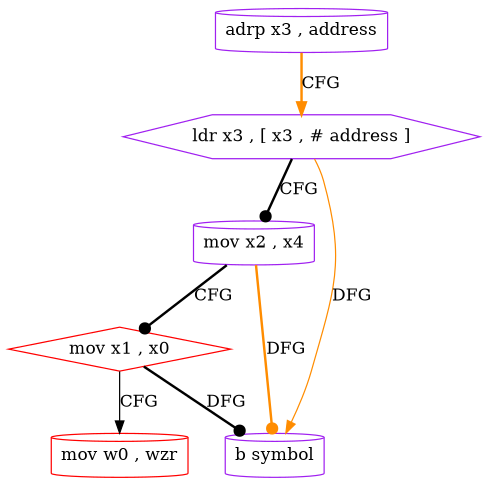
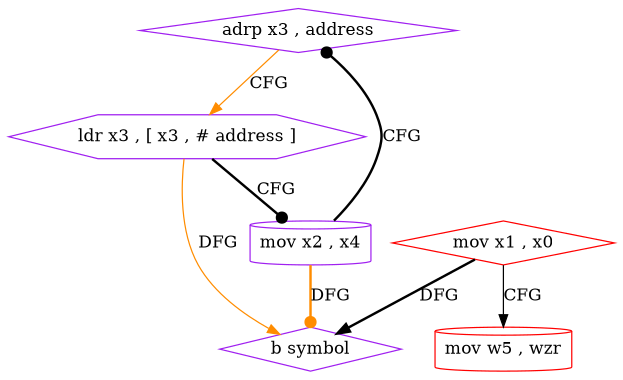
node "adrp x3 , address": shape cylinder -> diamond
edge "adrp x3 , address" -> "ldr x3 , [ x3 , # address ]": style bold -> solid
edge "mov x2 , x4" -> "mov x1 , x0": now "mov x2 , x4" -> "adrp x3 , address"
edge "mov x1 , x0" -> "b symbol": arrowhead dot -> normal
node "mov w0 , wzr": label "mov w0 , wzr" -> "mov w5 , wzr"
node "b symbol": shape cylinder -> diamond
